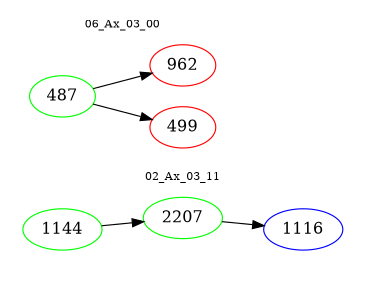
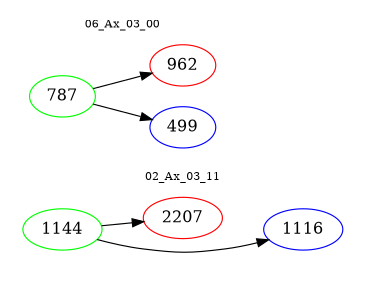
node "487": label "487" -> "787"
node "499": color red -> blue
node "2207": color green -> red
edge "2207" -> "1116": now "1144" -> "1116"
